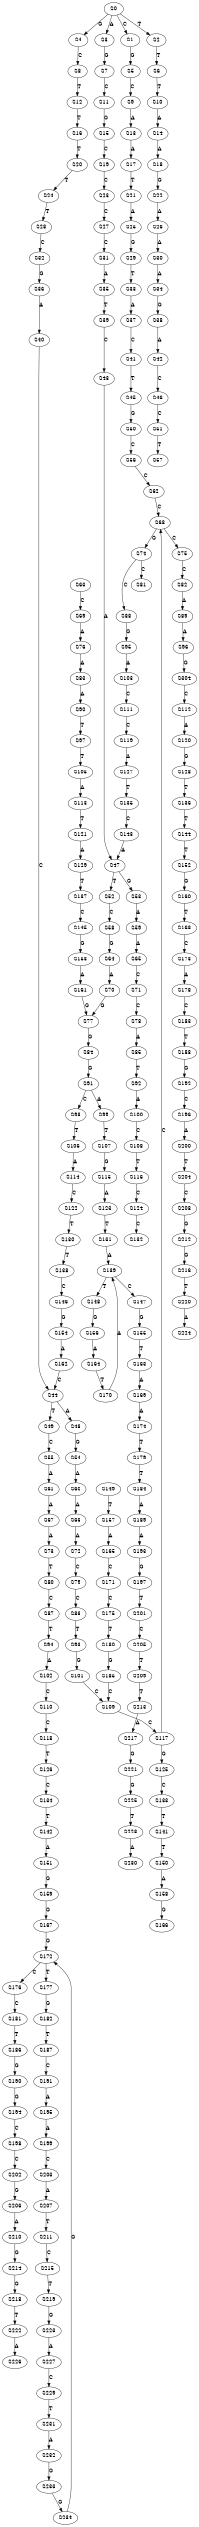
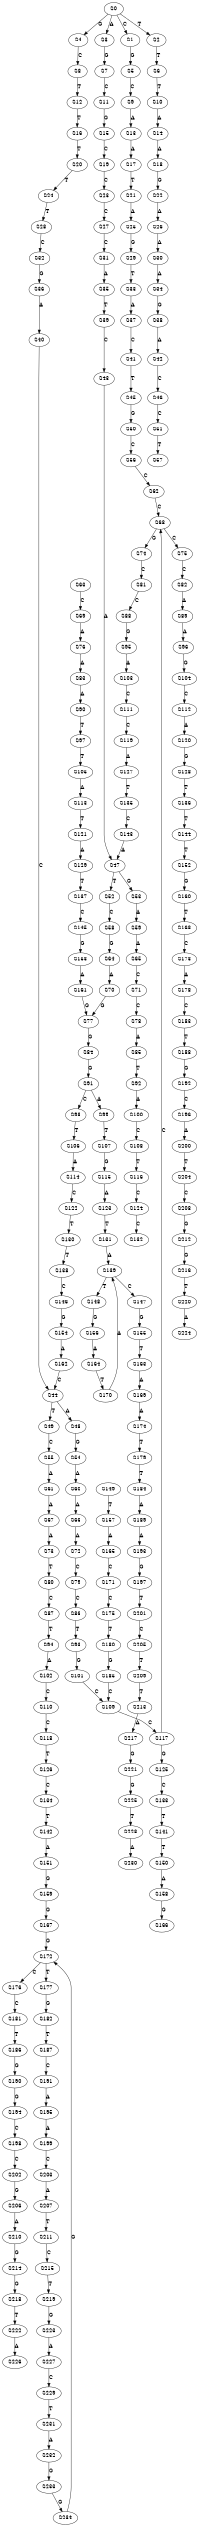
edge "S74" -> "S88": now "S81" -> "S88"
node "S304": label "S304" -> "S104"
